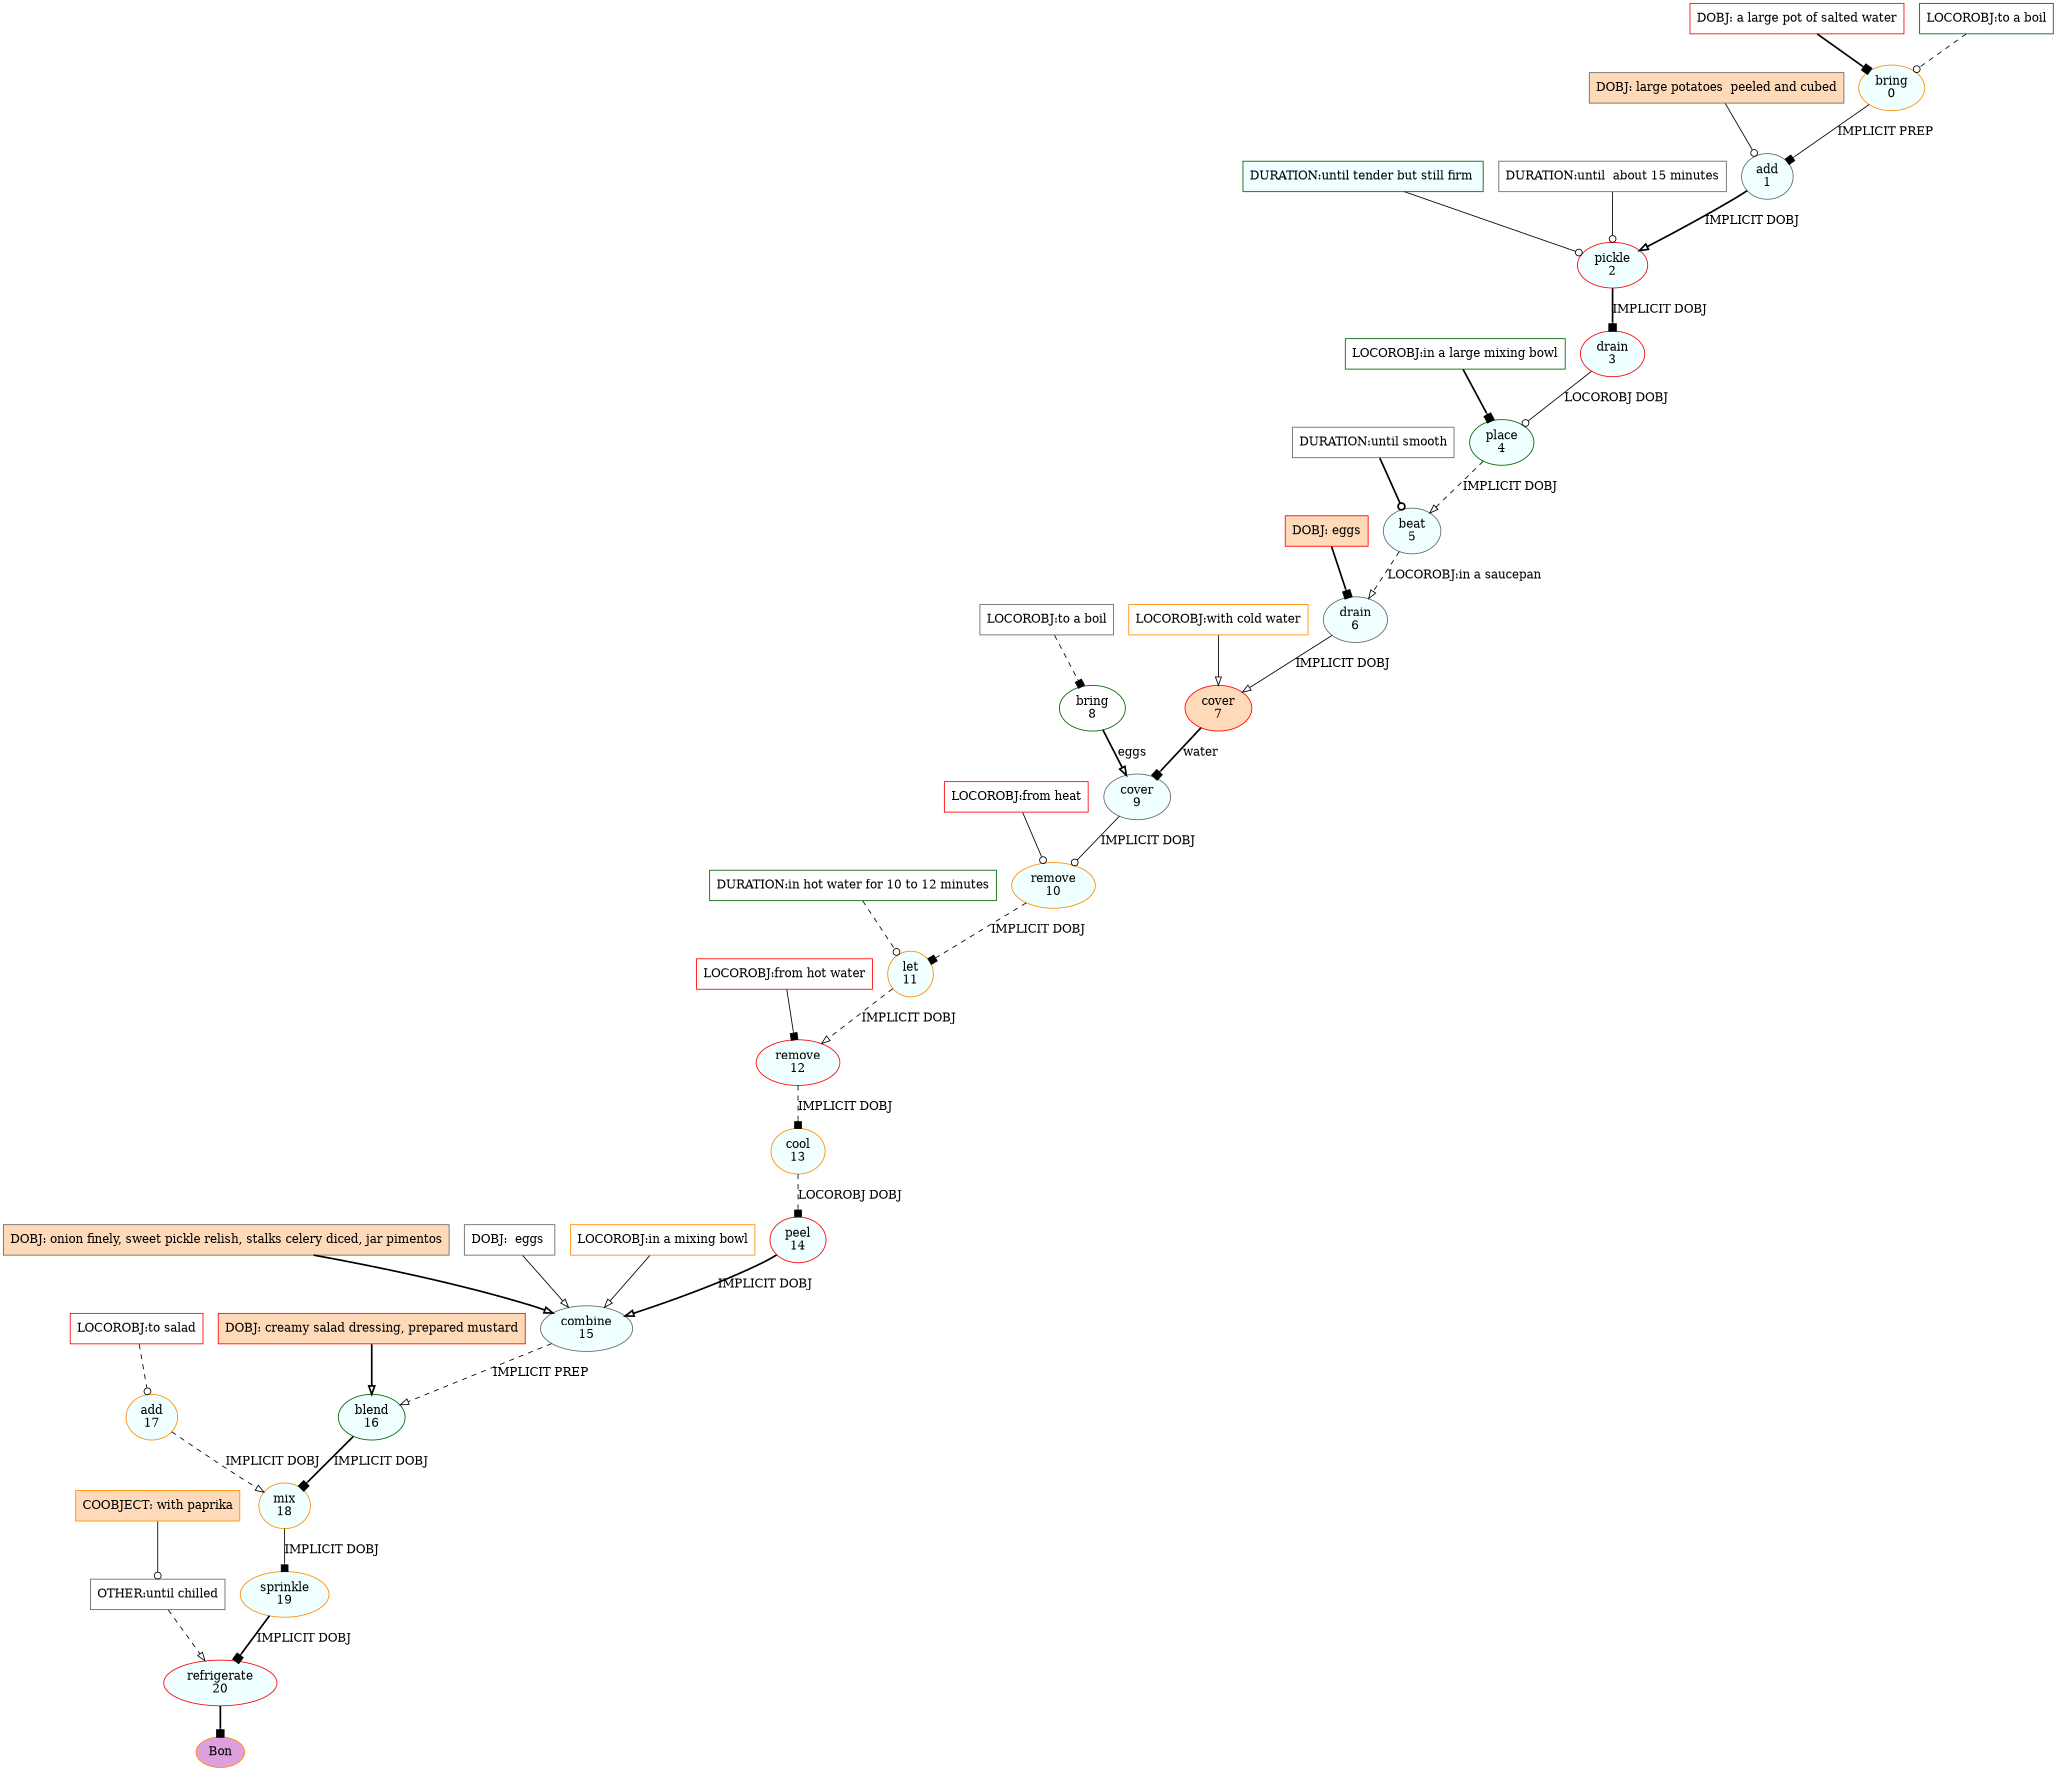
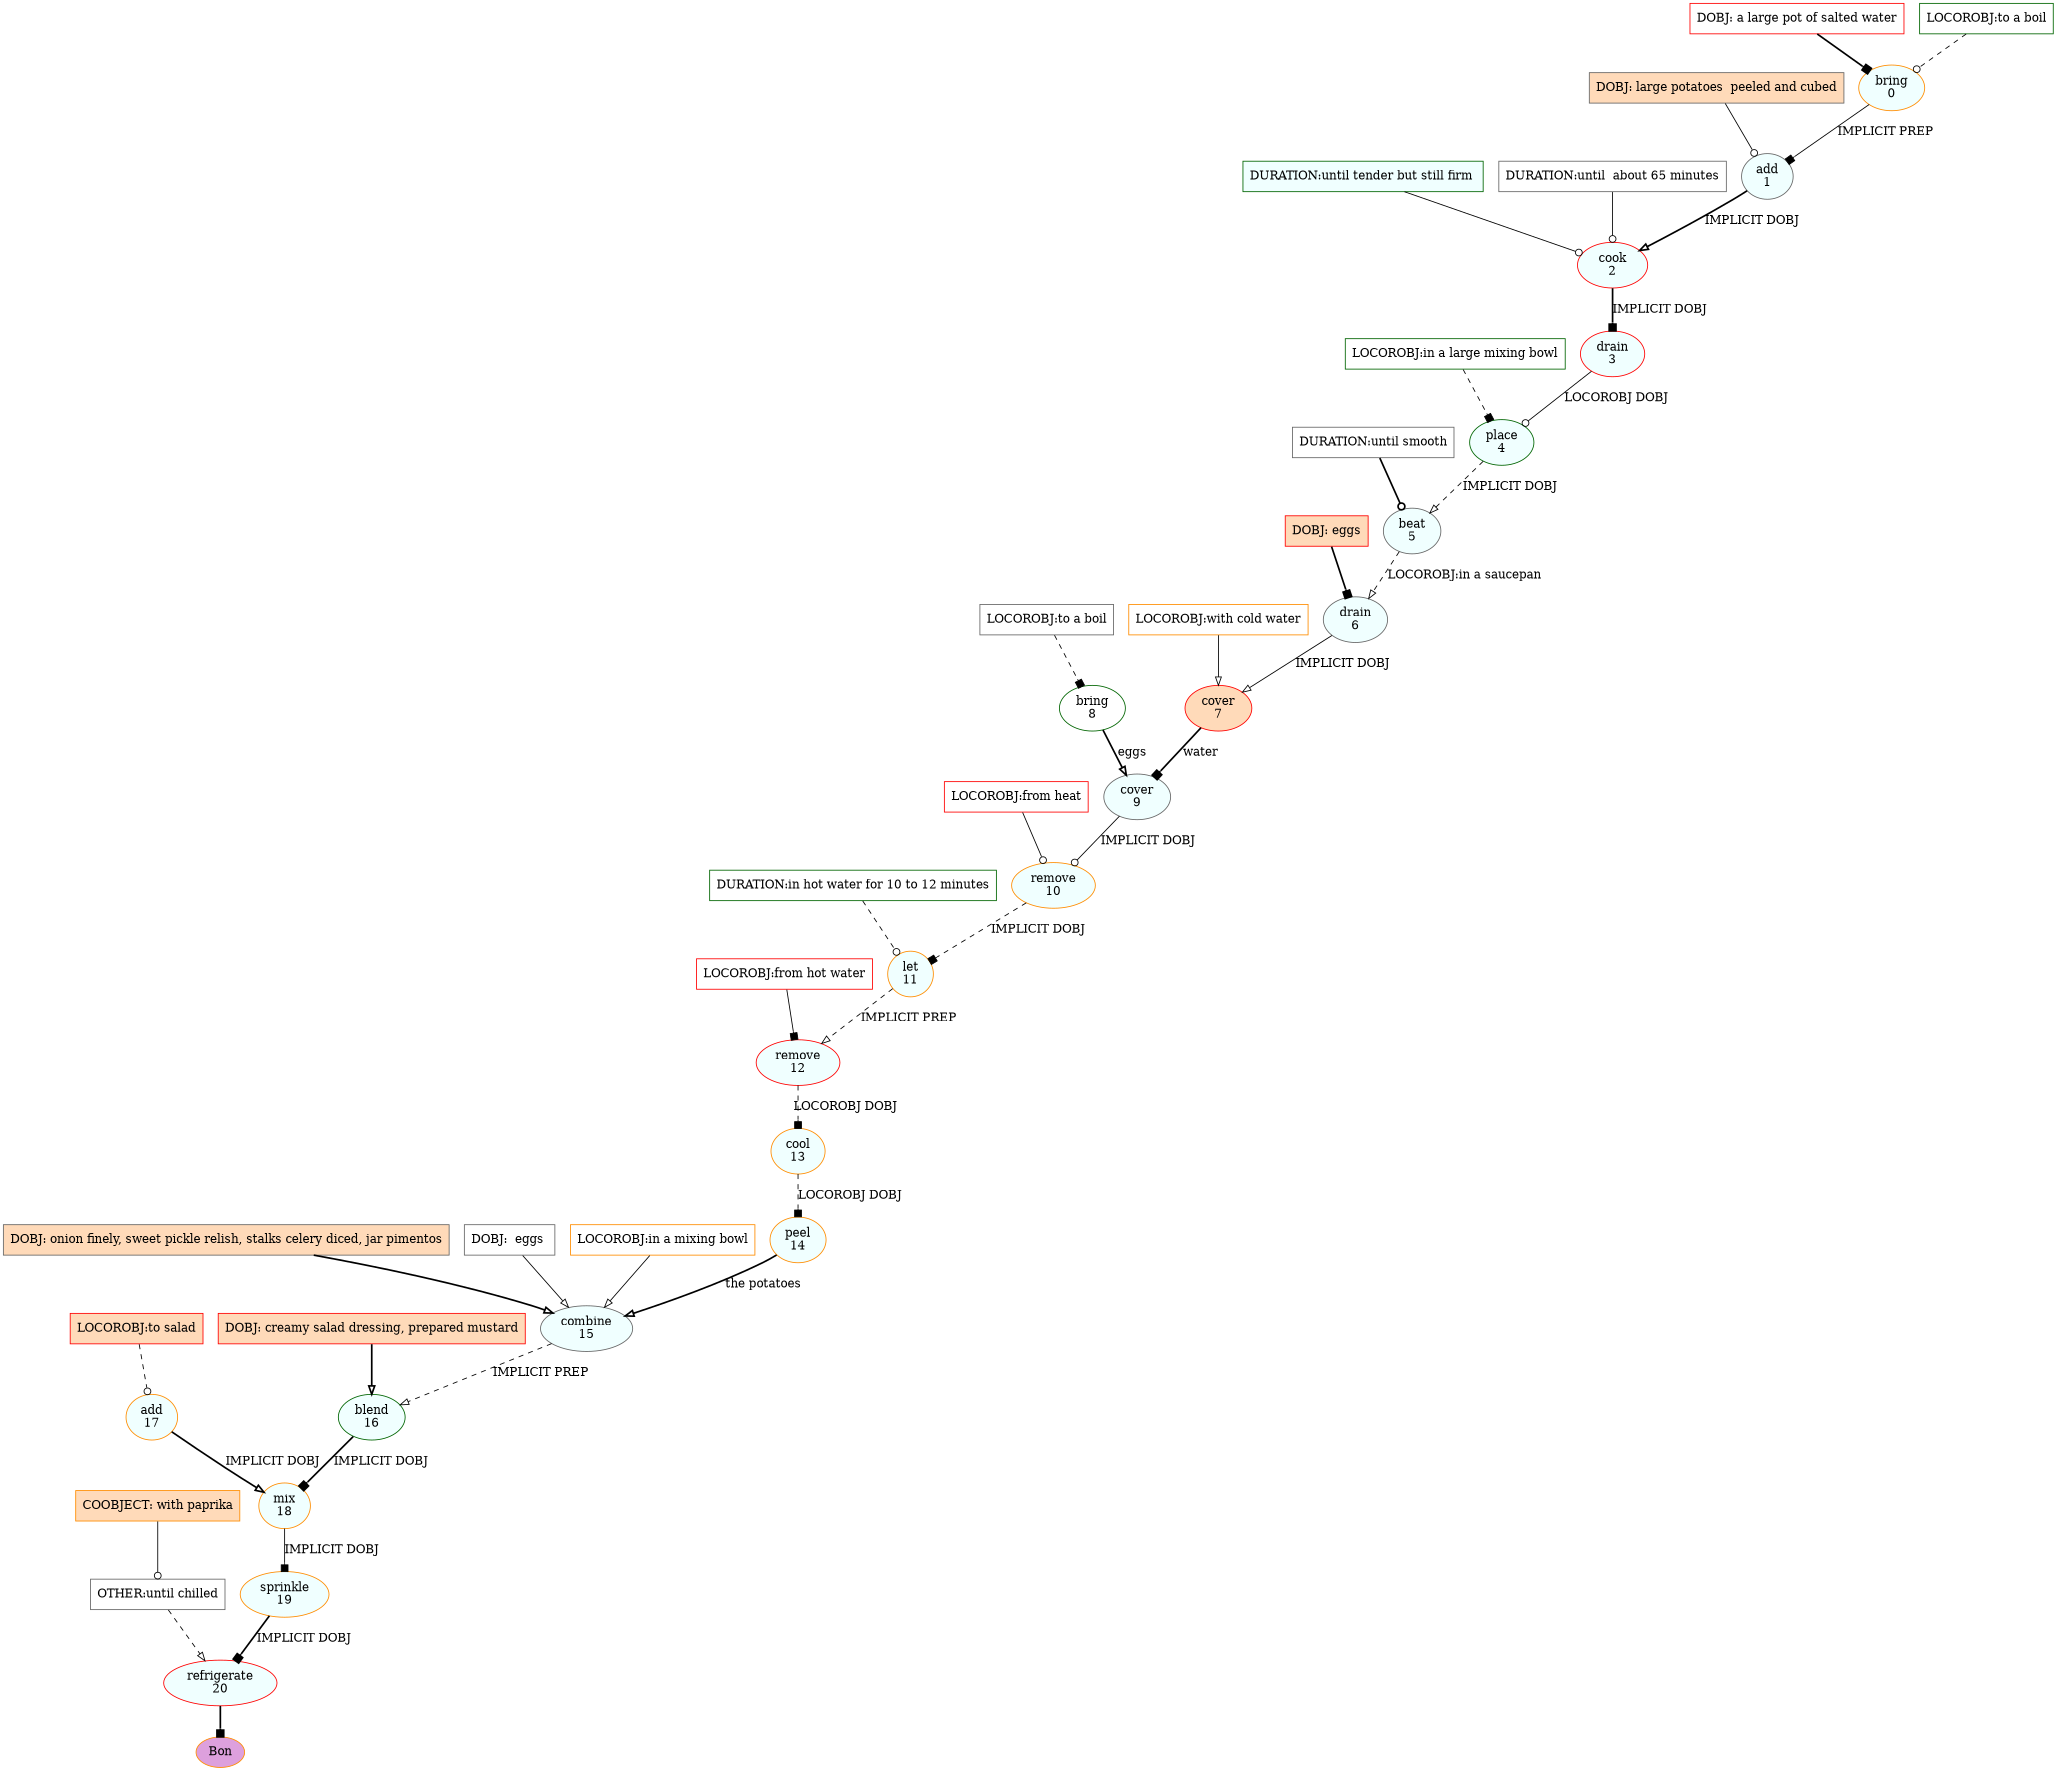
node "DURATION:until  about 15 minutes": label "DURATION:until  about 15 minutes" -> "DURATION:until  about 65 minutes"
node "pickle 2": label "pickle 2" -> "cook 2"
edge "LOCOROBJ:in a large mixing bowl" -> "place 4": style bold -> dashed
edge "let 11" -> "remove 12": label "IMPLICIT DOBJ" -> "IMPLICIT PREP"
edge "remove 12" -> "cool 13": label "IMPLICIT DOBJ" -> "LOCOROBJ DOBJ"
node "peel 14": color red -> darkorange
edge "peel 14" -> "combine 15": label "IMPLICIT DOBJ" -> "the potatoes "
node "LOCOROBJ:to salad": fillcolor white -> peachpuff
edge "add 17" -> "mix 18": style dashed -> bold
